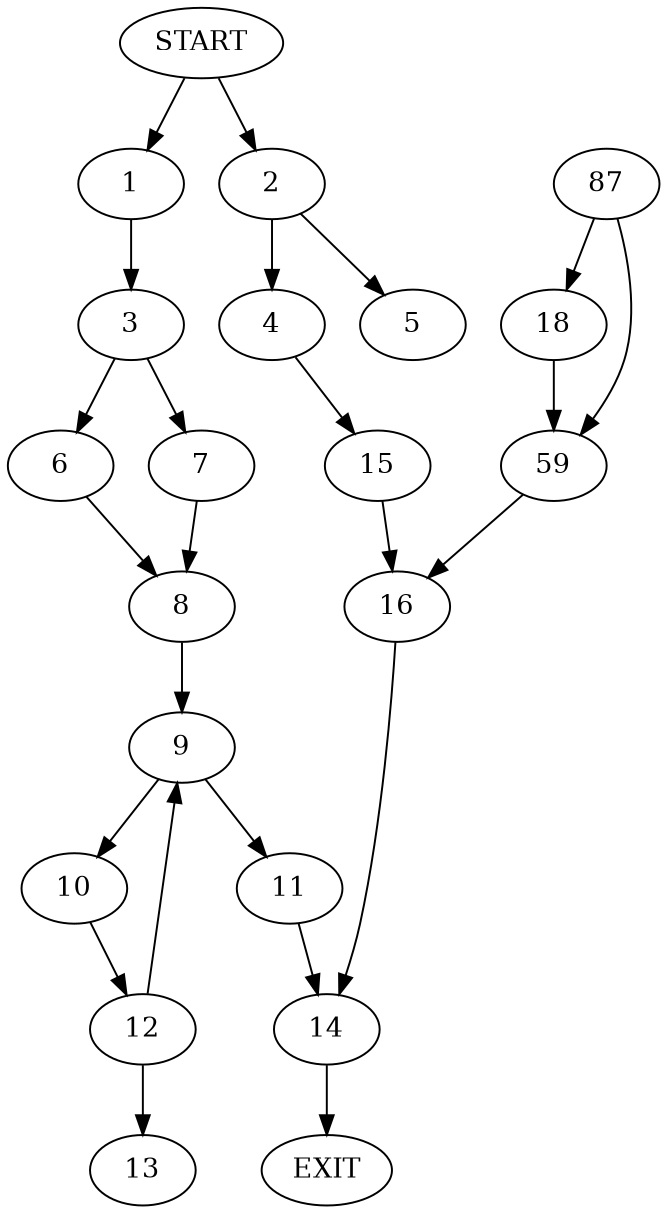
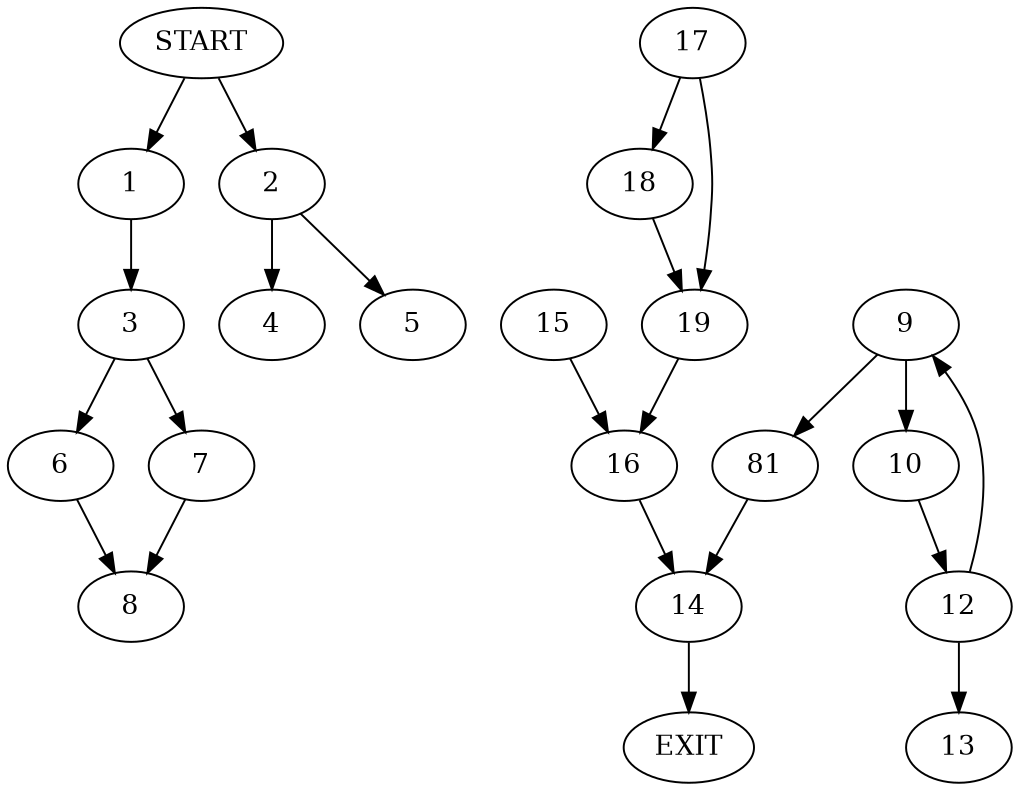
node "87": label "87" -> "17"
edge "4" -> "15": removed
node "59": label "59" -> "19"
edge "8" -> "9": removed
node "11": label "11" -> "81"
